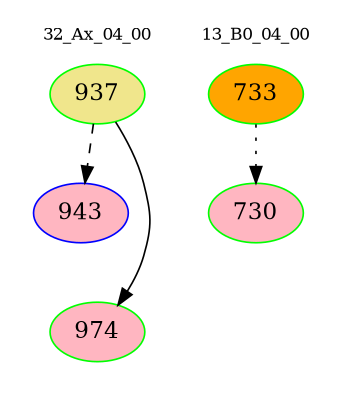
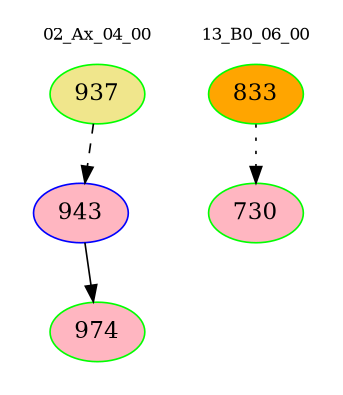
cluster "32_Ax_04_00": label "32_Ax_04_00" -> "02_Ax_04_00"
cluster "13_B0_04_00": label "13_B0_04_00" -> "13_B0_06_00"
node "733": label "733" -> "833"
edge "937" -> "974": now "943" -> "974"
